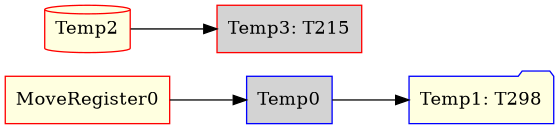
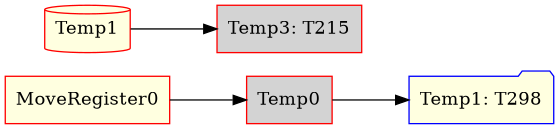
node "Temp2": label "Temp2" -> "Temp1"
node "Temp0": color blue -> red
